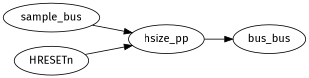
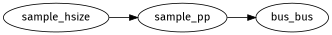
node "sample_bus": label "sample_bus" -> "sample_hsize"
node "hsize_pp": label "hsize_pp" -> "sample_pp"
node "HRESETn": removed
